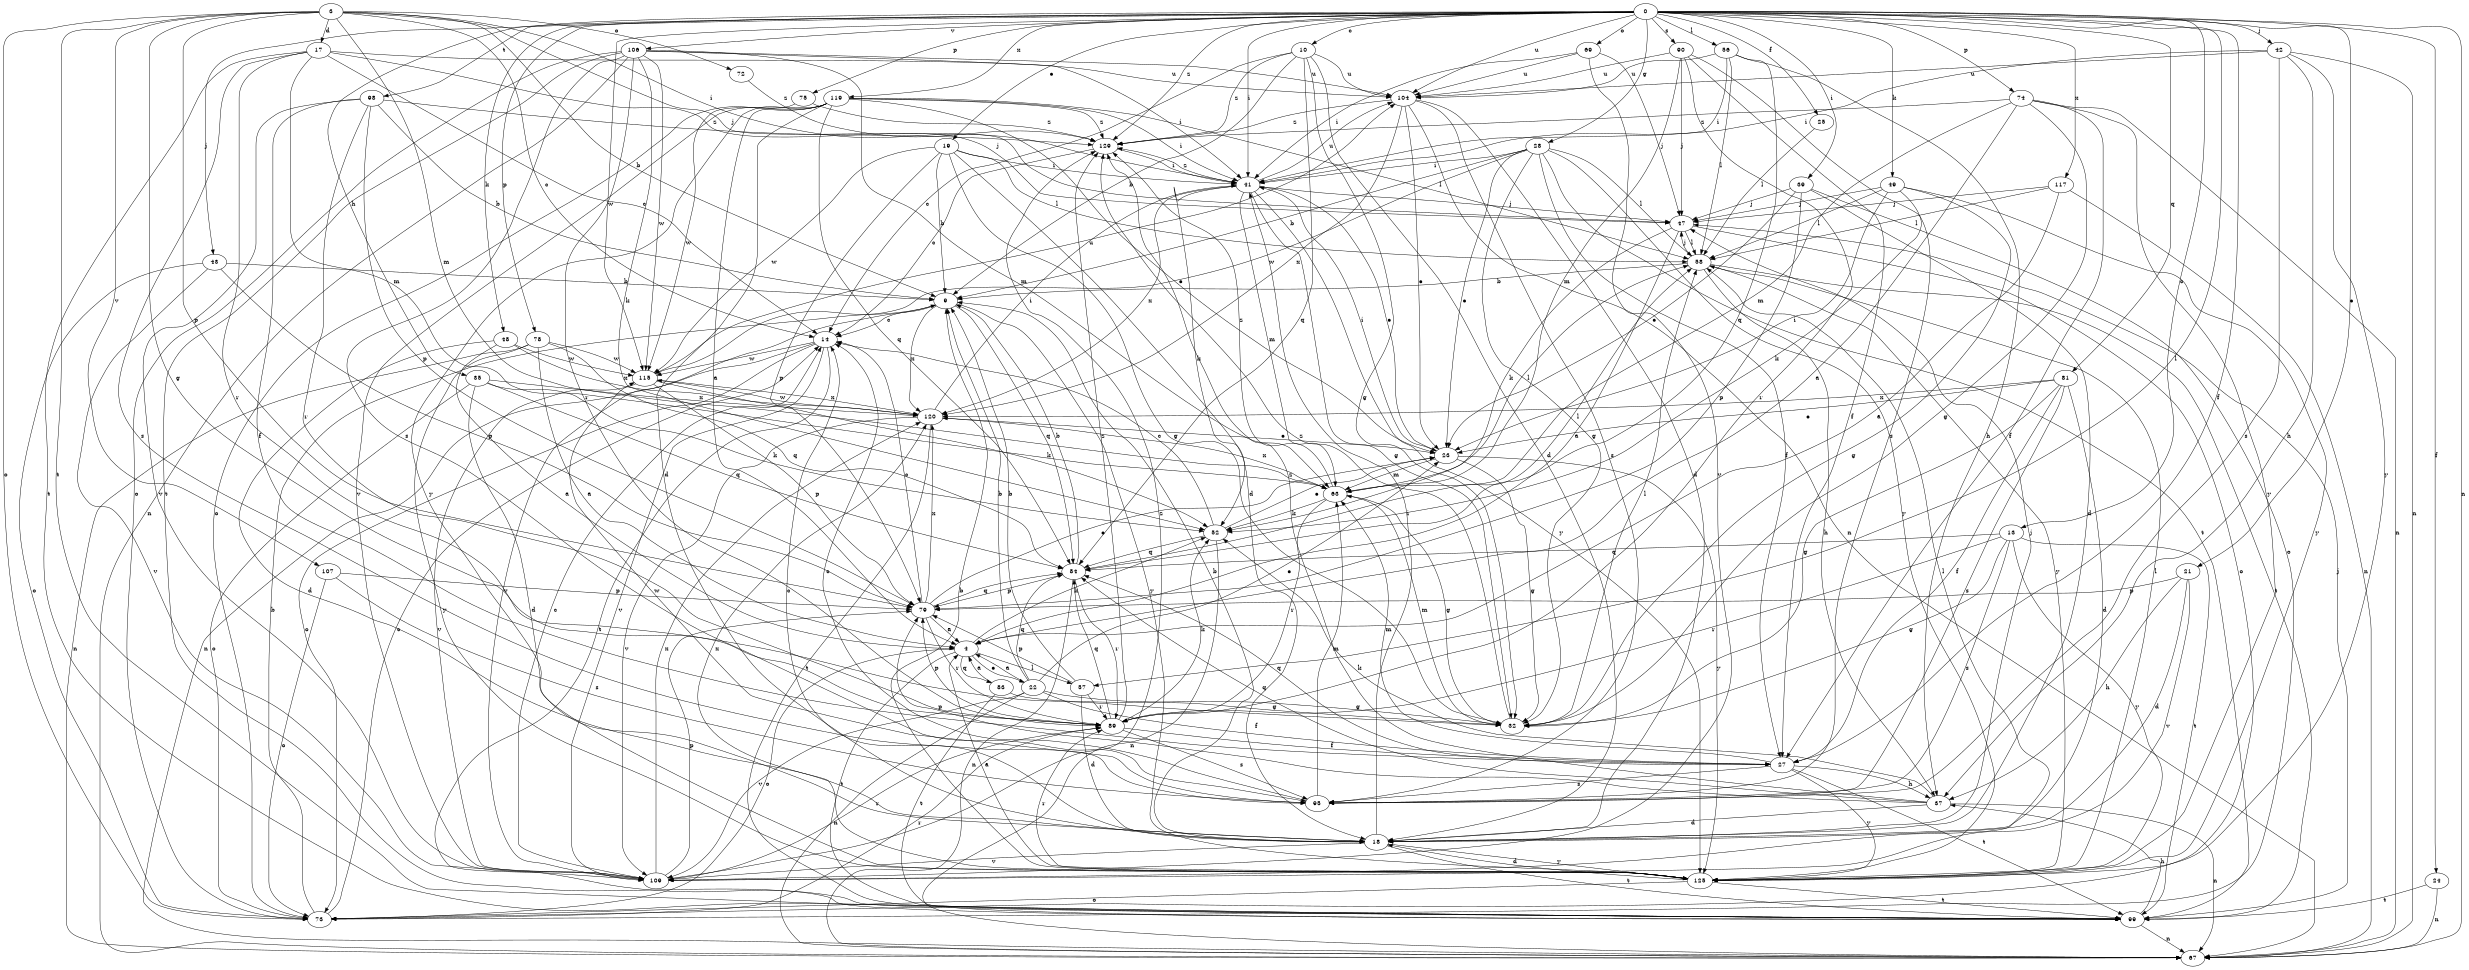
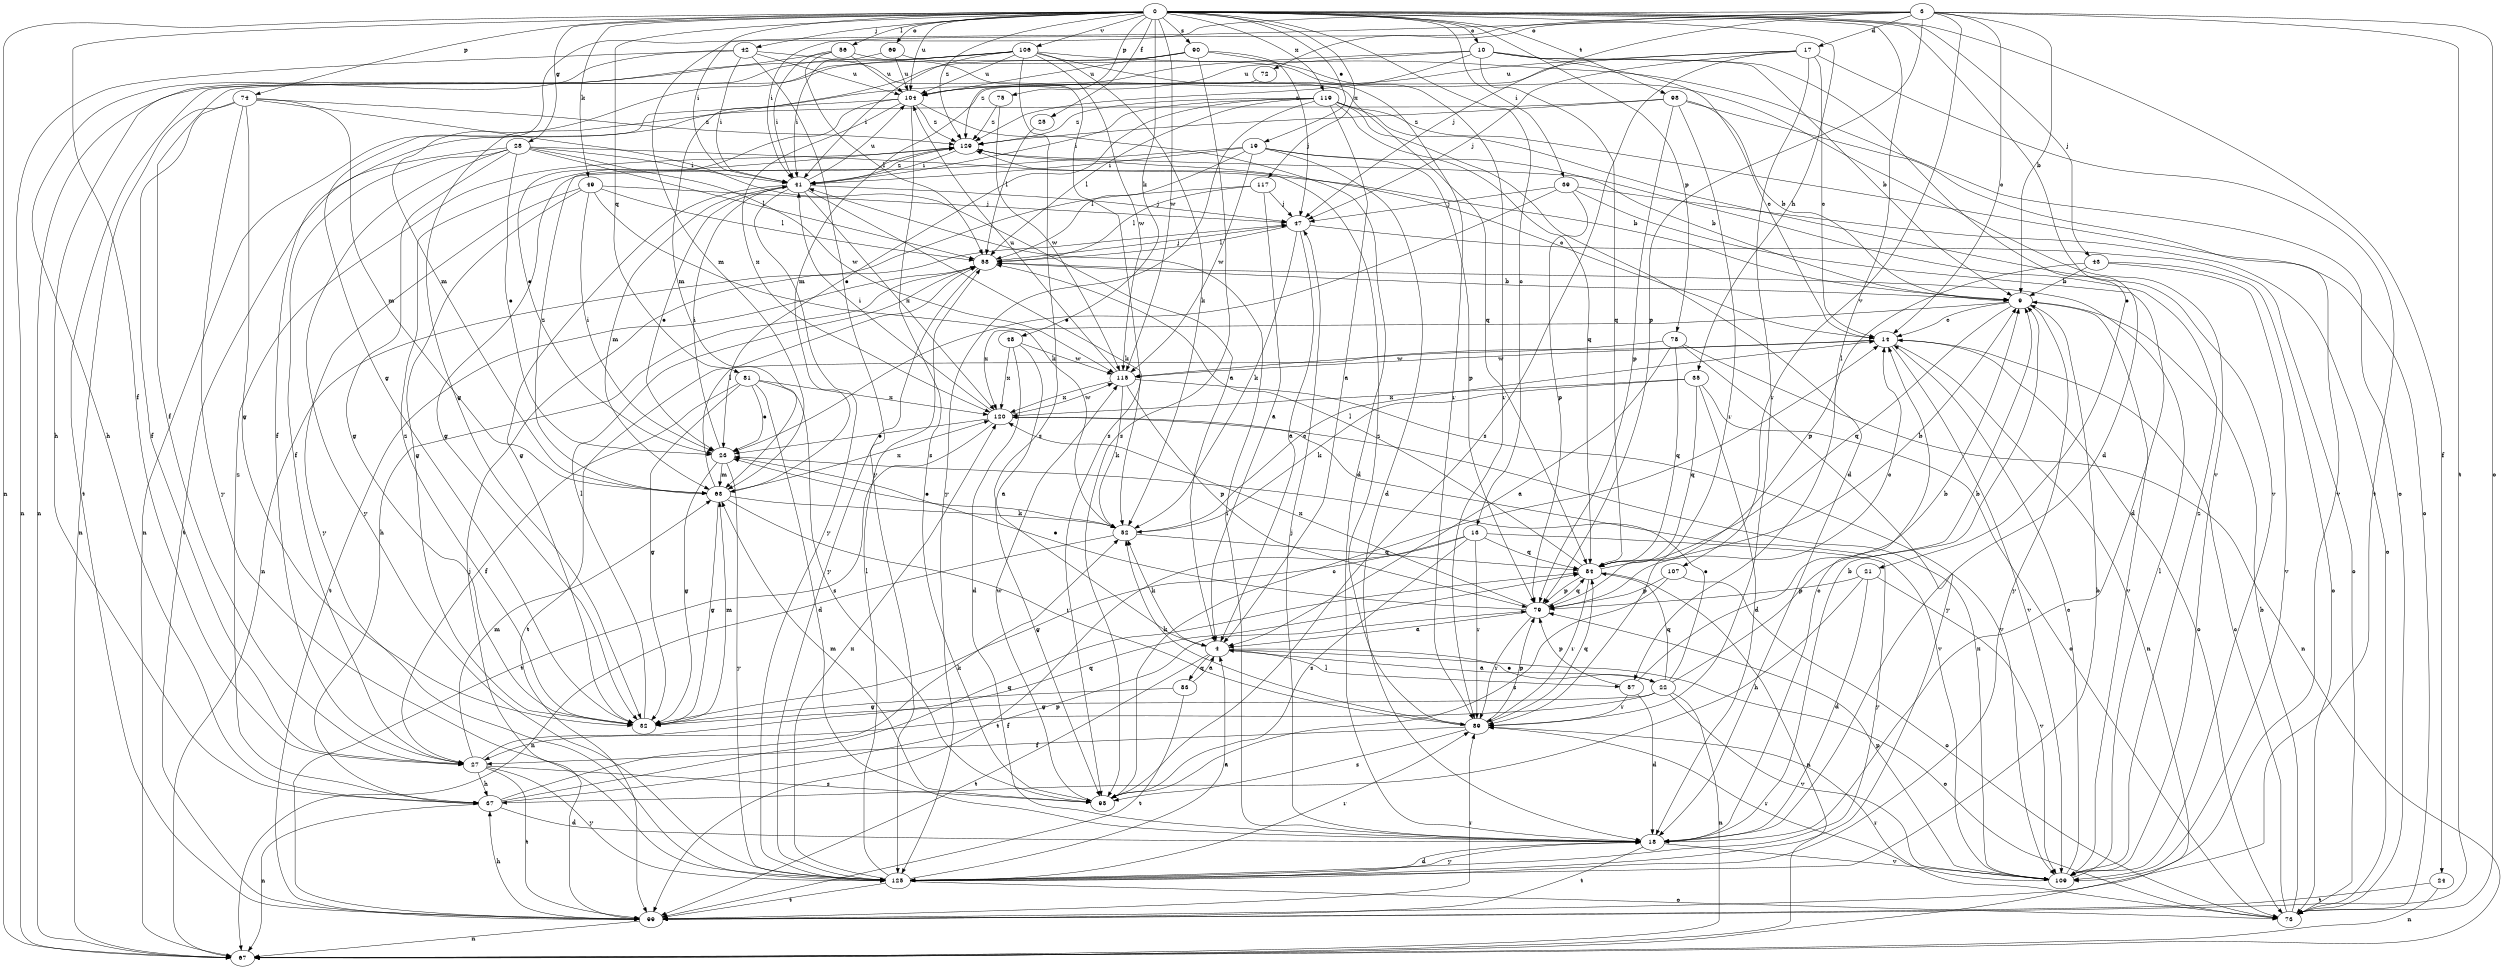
edge "69" -> "47": removed, label "j"
edge "99" -> "89": added, label "r"
